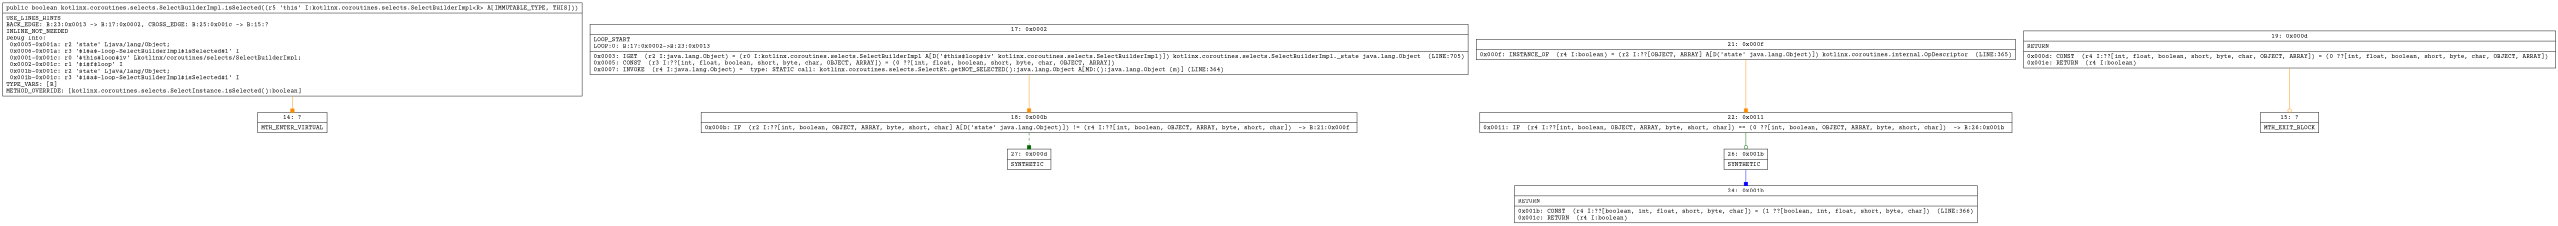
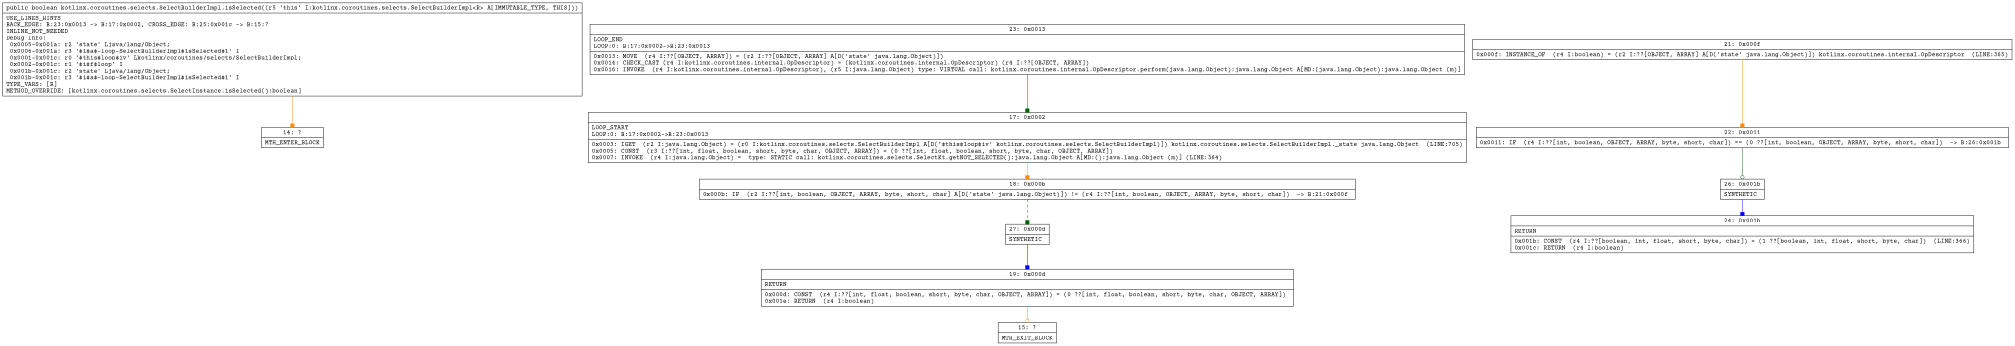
node "23: 0x0013": added
node "14: ?": text "MTH_ENTER_VIRTUAL" -> "MTH_ENTER_BLOCK"
edge "27: 0x000d" -> "19: 0x000d": added
